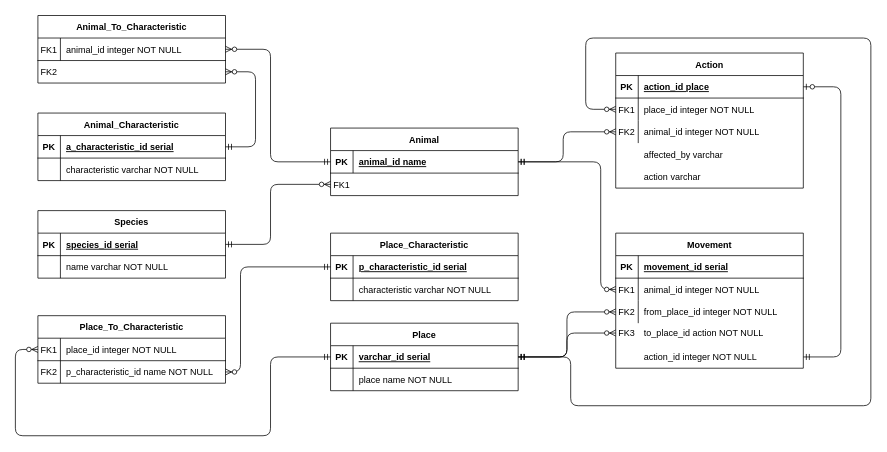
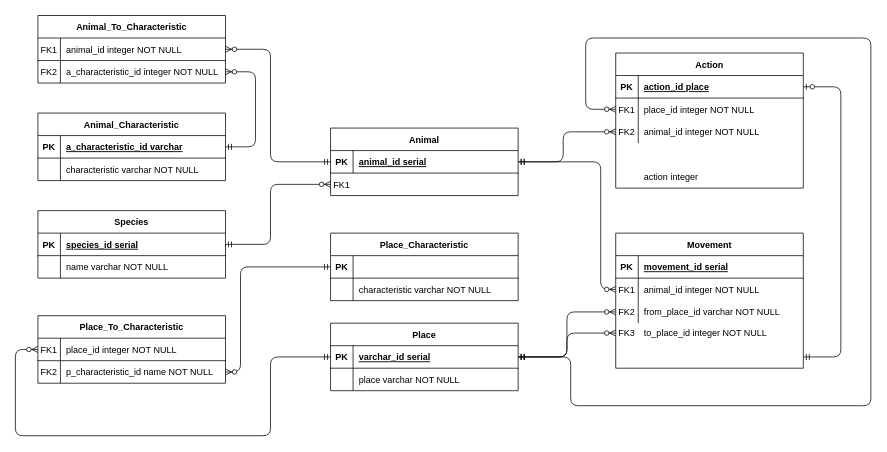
node "a_characteristic_id integer NOT NULL": added
node "a_characteristic_id serial": label "a_characteristic_id serial" -> "a_characteristic_id varchar"
node "affected_by varchar": removed
node "animal_id name": label "animal_id name" -> "animal_id serial"
node "action varchar": label "action varchar" -> "action integer"
node "p_characteristic_id serial": removed
node "from_place_id integer NOT NULL": label "from_place_id integer NOT NULL" -> "from_place_id varchar NOT NULL"
node "to_place_id action NOT NULL": label "to_place_id action NOT NULL" -> "to_place_id integer NOT NULL"
node "action_id integer NOT NULL": removed
node "place name NOT NULL": label "place name NOT NULL" -> "place varchar NOT NULL"
